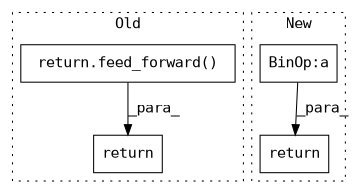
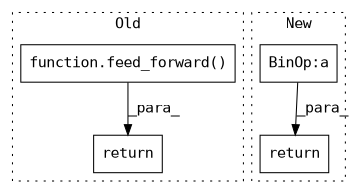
node "return.feed_forward()": label "return.feed_forward()" -> "function.feed_forward()"
